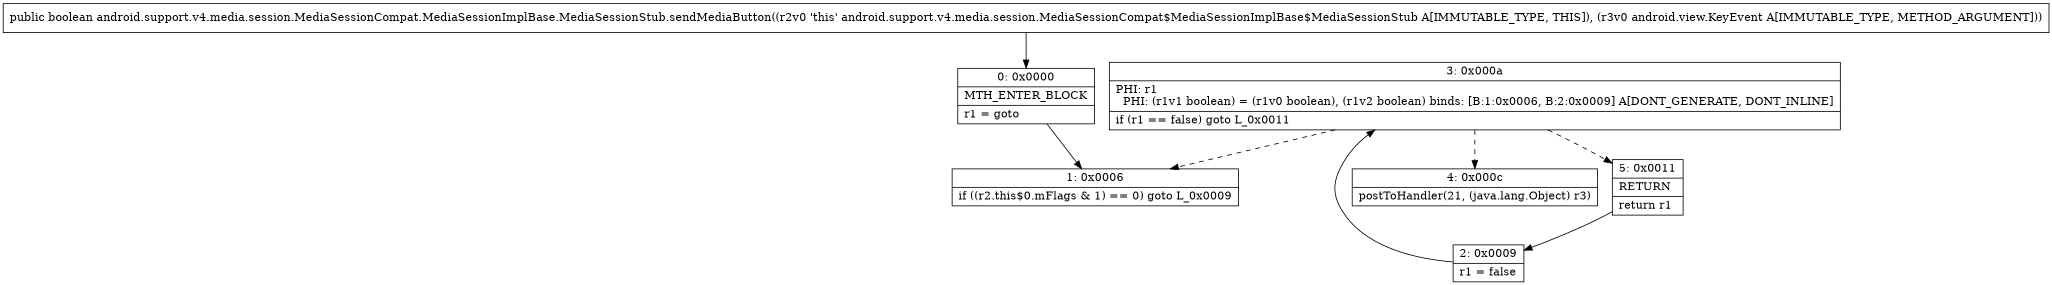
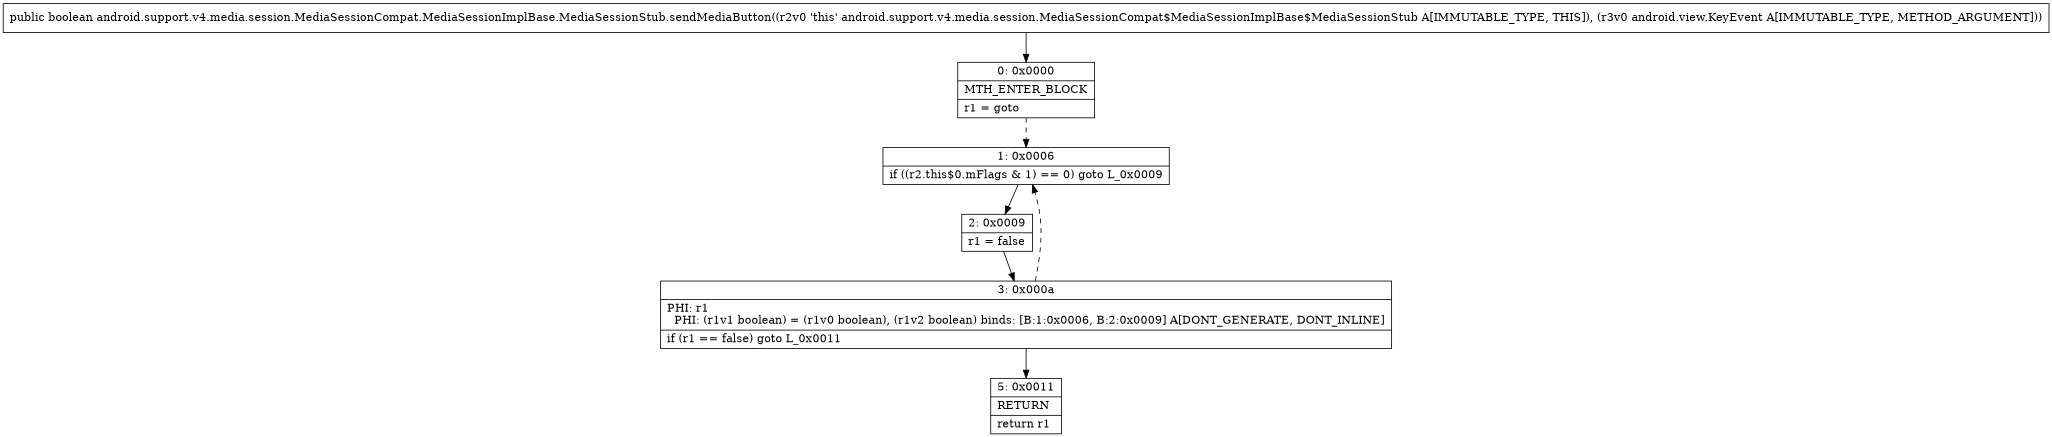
edge "0: 0x0000" -> "1: 0x0006": style solid -> dashed
edge "3: 0x000a" -> "5: 0x0011": style dashed -> solid
node "4: 0x000c": removed
edge "5: 0x0011" -> "2: 0x0009": now "1: 0x0006" -> "2: 0x0009"
